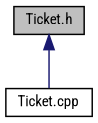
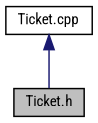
edge "Ticket.cpp" -> "Ticket.h": reversed
